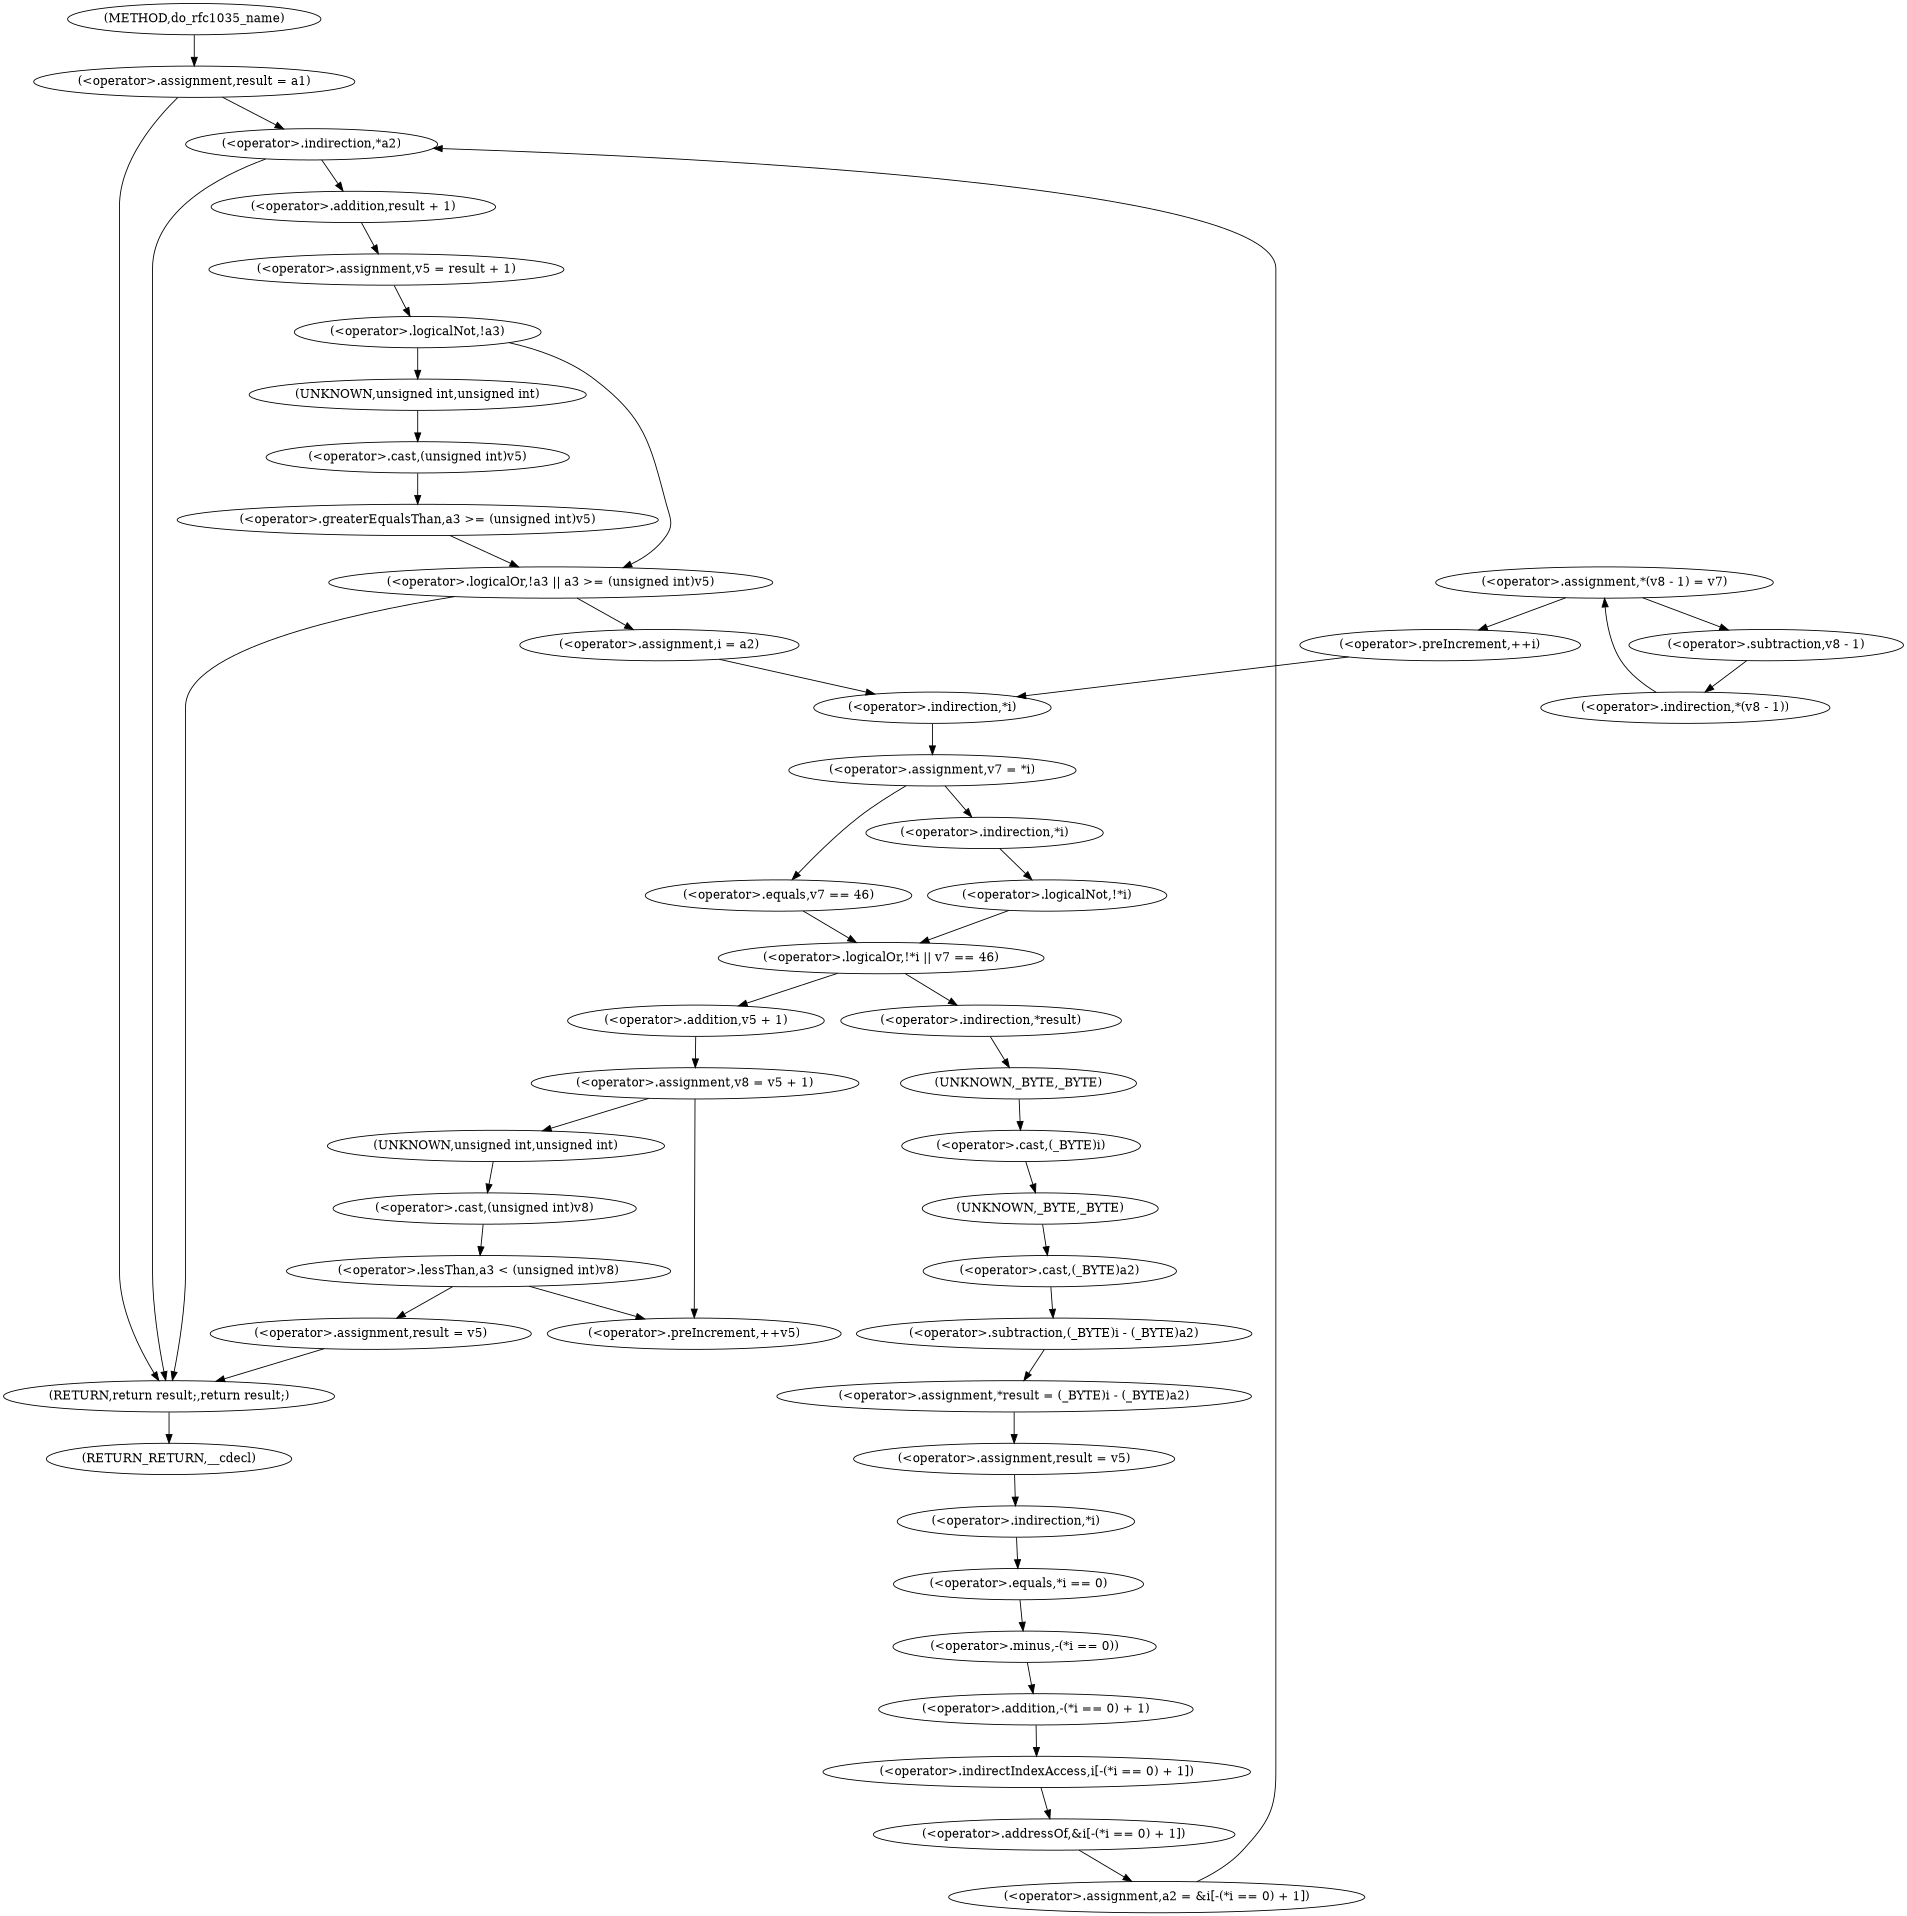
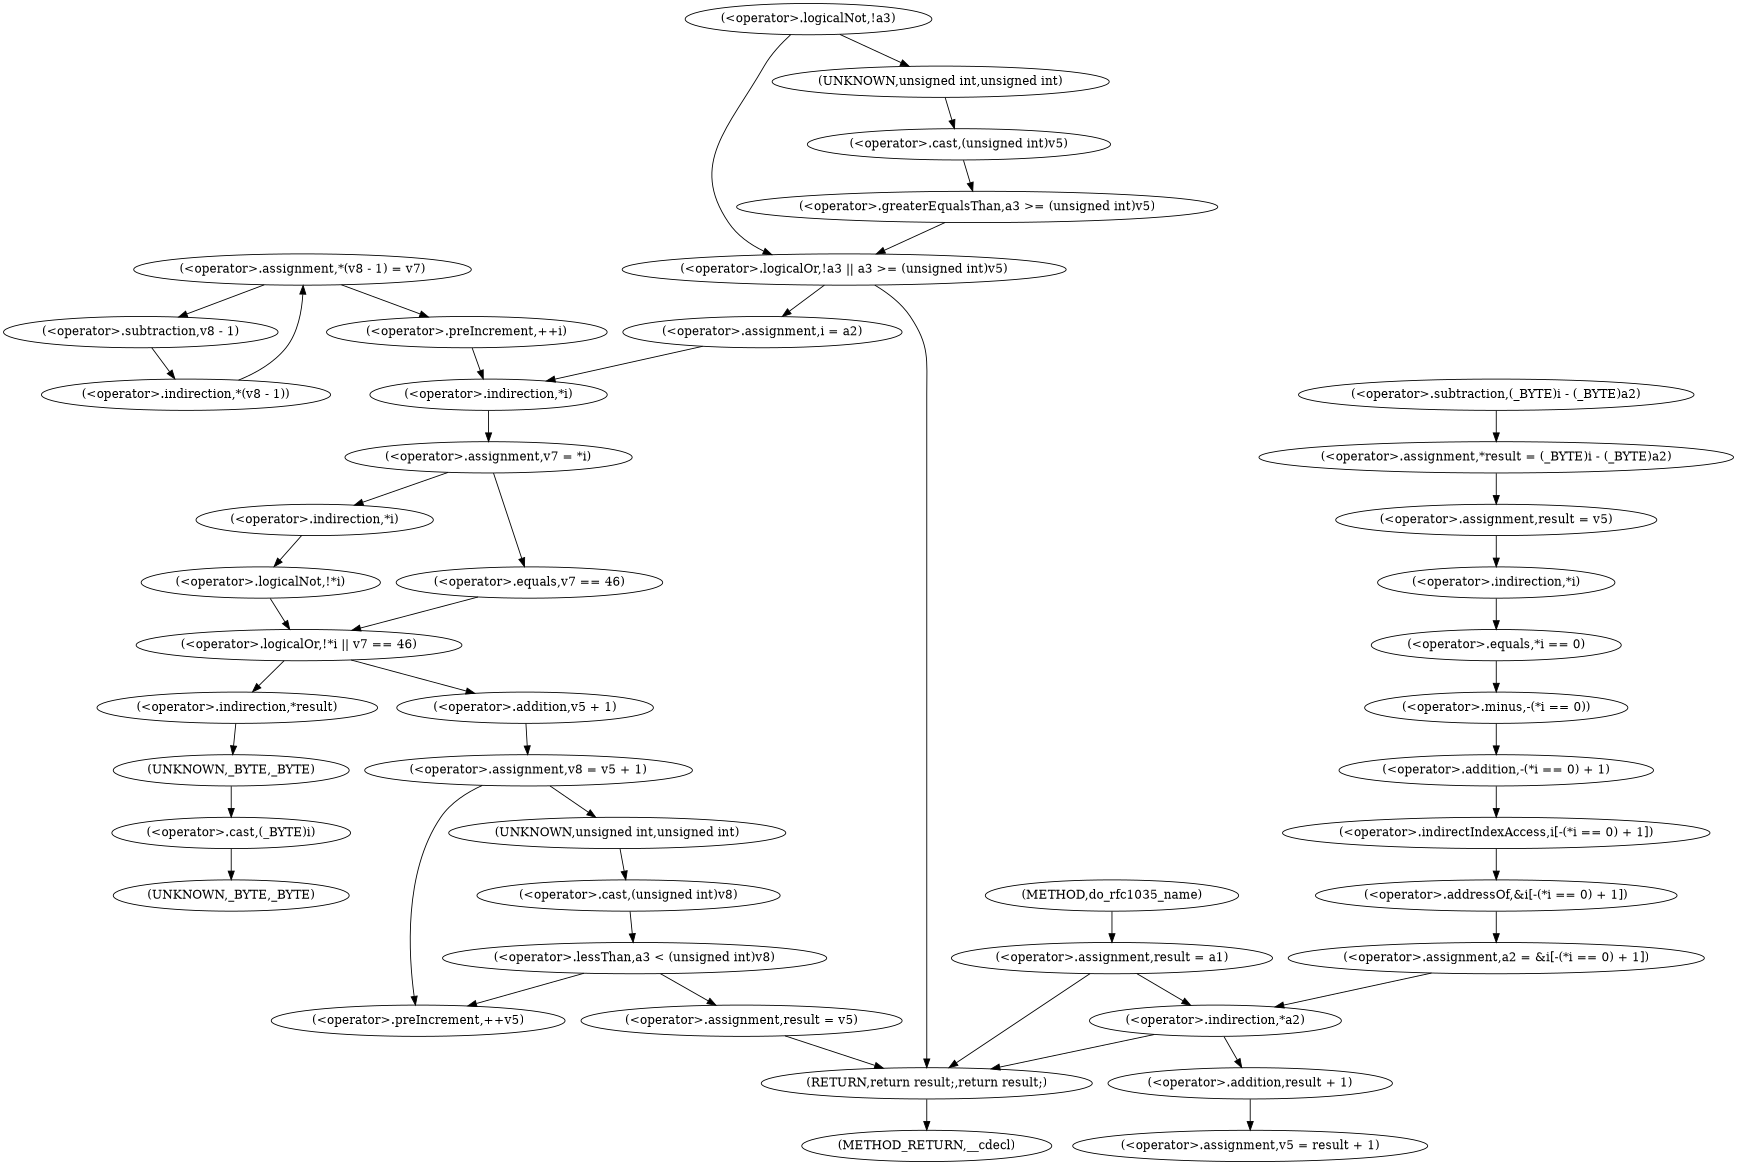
edge "(<operator>.assignment,v5 = result + 1)" -> "(<operator>.logicalNot,!a3)": removed
node "(<operator>.cast,(_BYTE)a2)": removed
node "(RETURN_RETURN,__cdecl)": label "(RETURN_RETURN,__cdecl)" -> "(METHOD_RETURN,__cdecl)"
